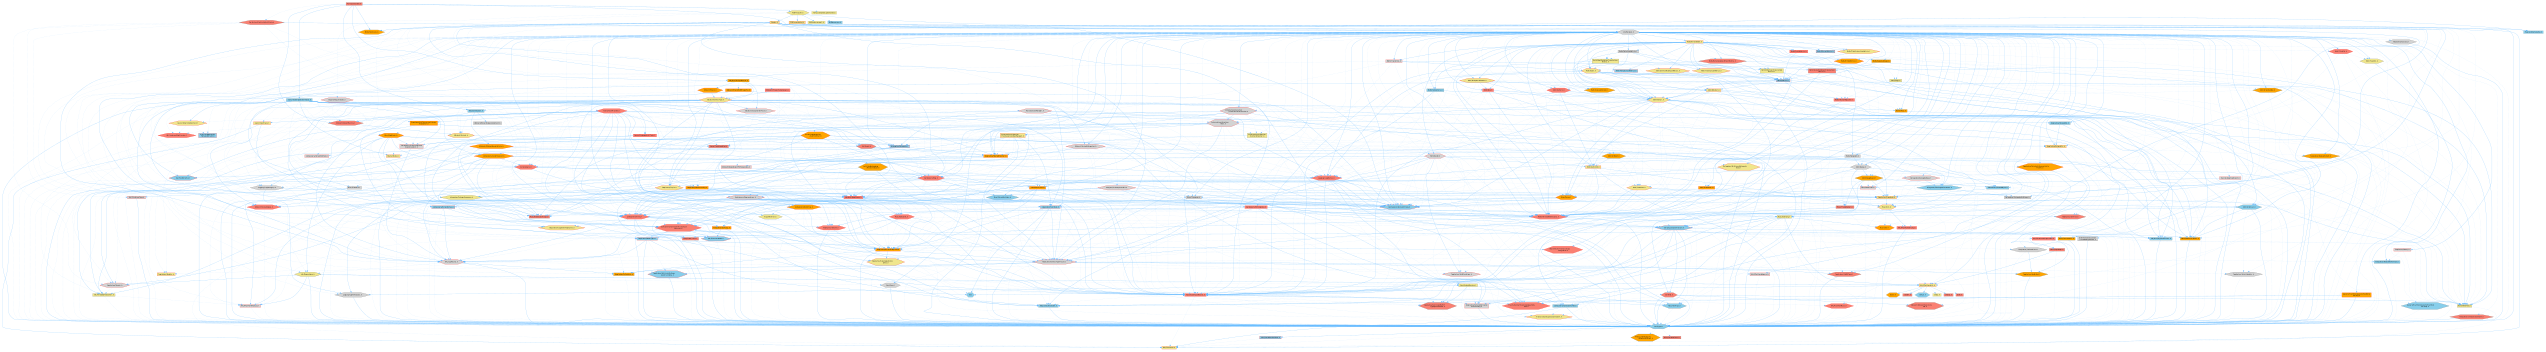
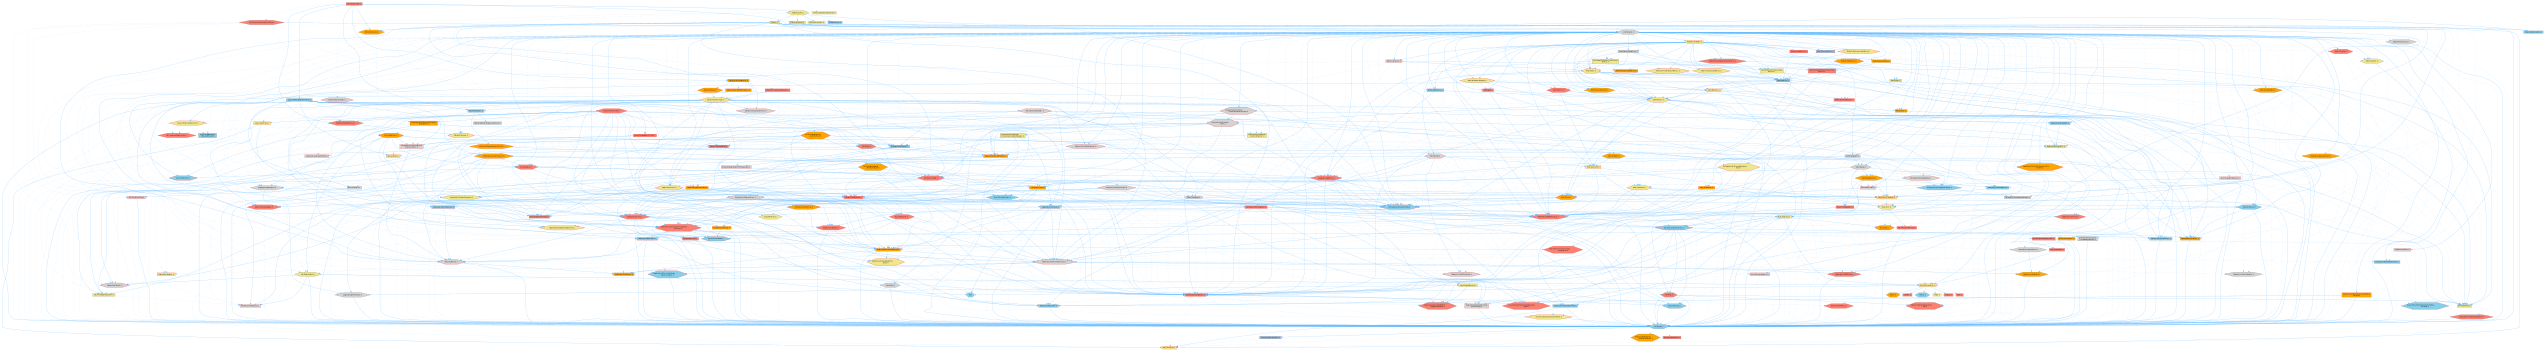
node "Math/PerspectiveMatrix.h": fillcolor skyblue -> orange
